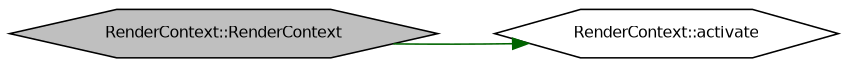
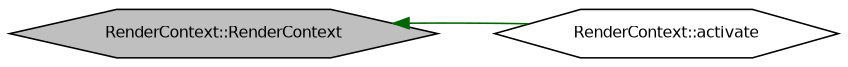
edge "RenderContext::RenderContext" -> "RenderContext::activate": reversed
